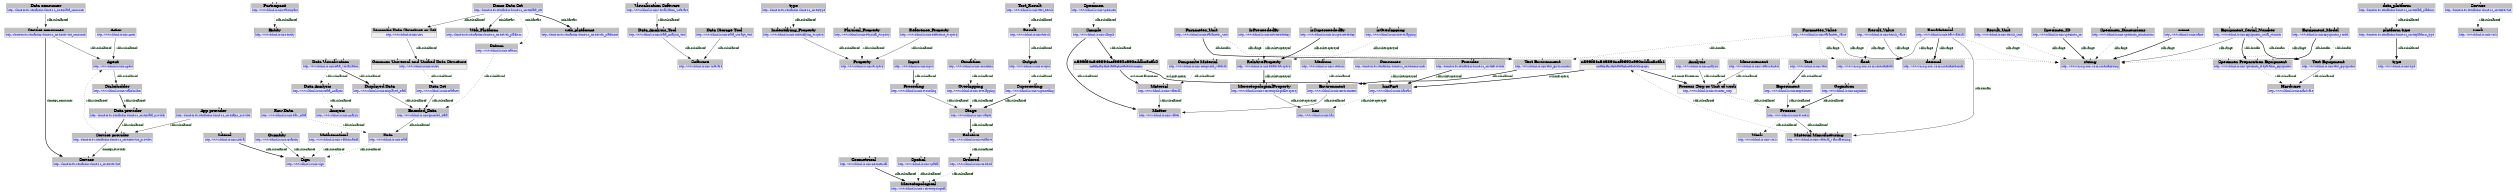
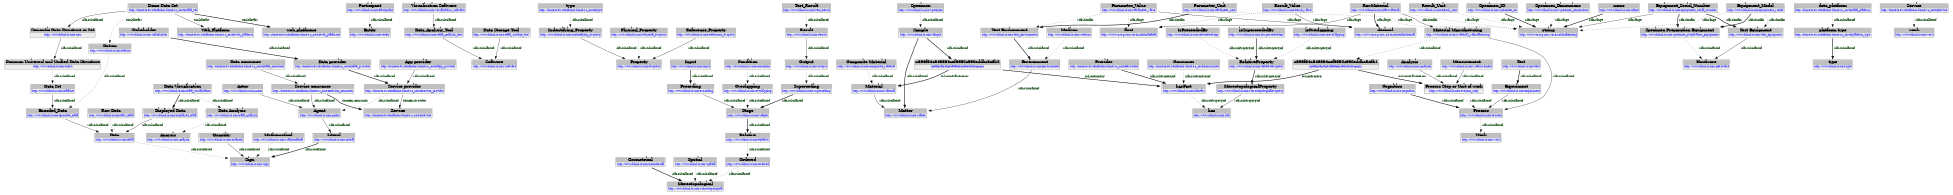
edge "Agent" -> "Stakeholder": now "Agent" -> "Literal"
edge "Displayed Data" -> "Encoded_Data": now "Displayed Data" -> "Data"
edge "Process" -> "Material Manufacturing": reversed
